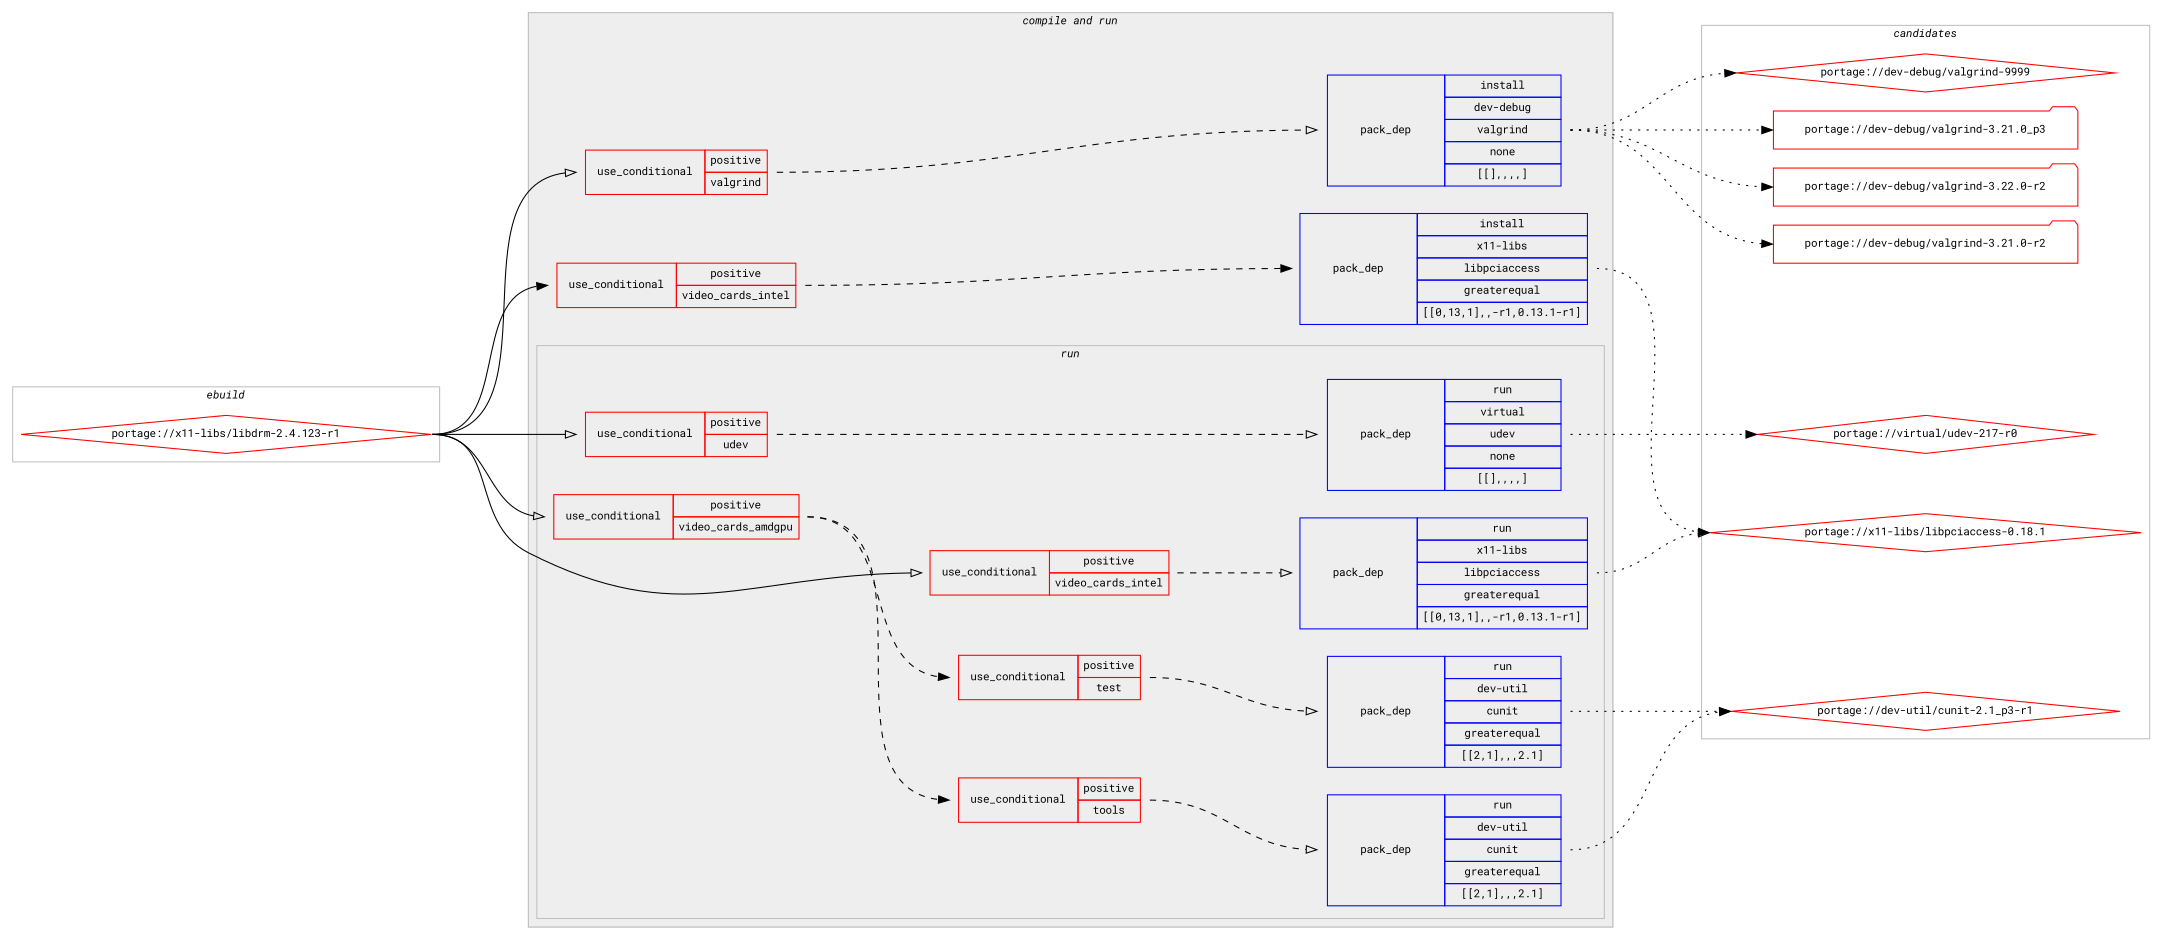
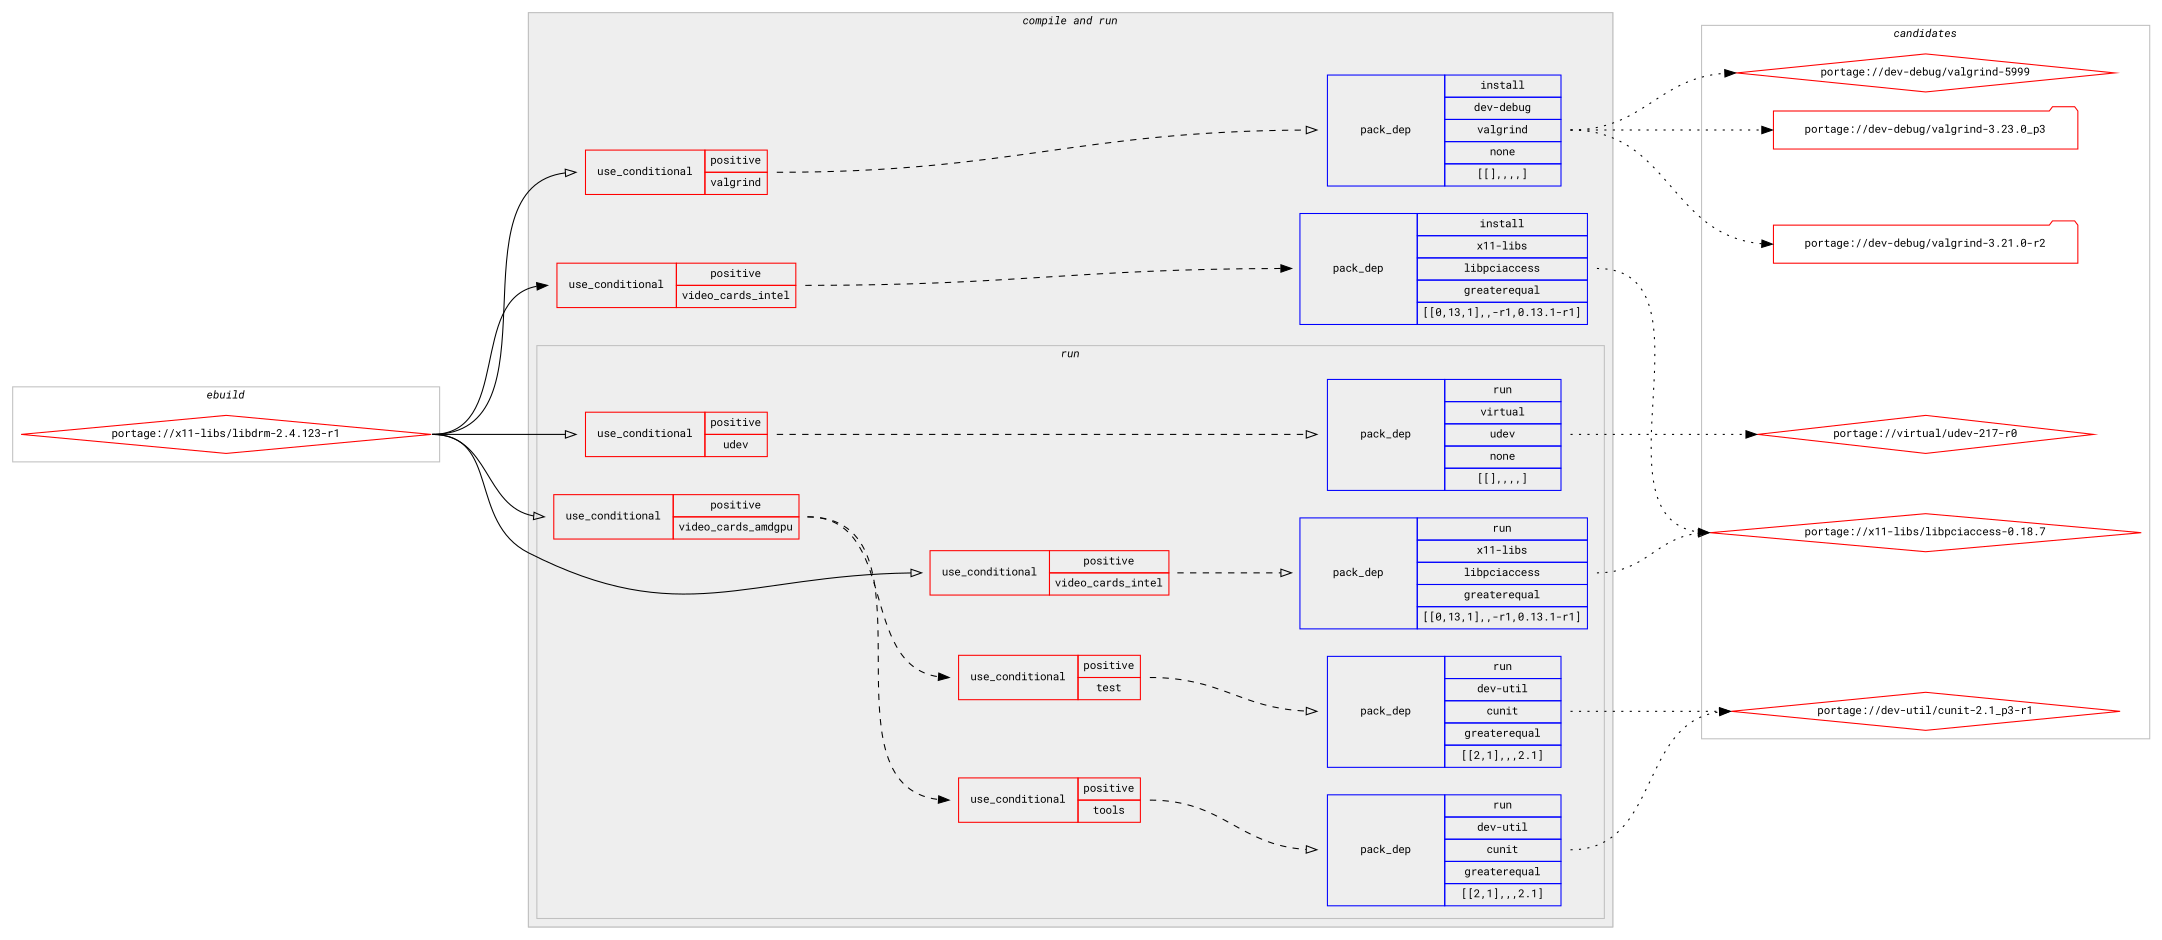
node "portage://dev-debug/valgrind-9999": label "portage://dev-debug/valgrind-9999" -> "portage://dev-debug/valgrind-5999"
node "portage://dev-debug/valgrind-3.21.0_p3": label "portage://dev-debug/valgrind-3.21.0_p3" -> "portage://dev-debug/valgrind-3.23.0_p3"
node "portage://dev-debug/valgrind-3.22.0-r2": removed
node "portage://x11-libs/libpciaccess-0.18.1": label "portage://x11-libs/libpciaccess-0.18.1" -> "portage://x11-libs/libpciaccess-0.18.7"
